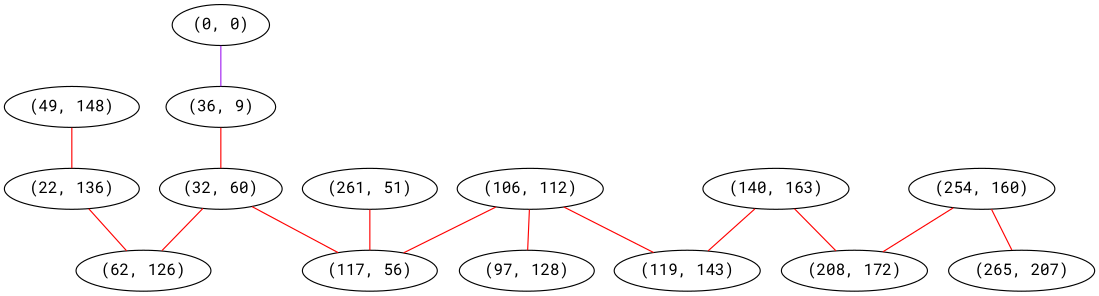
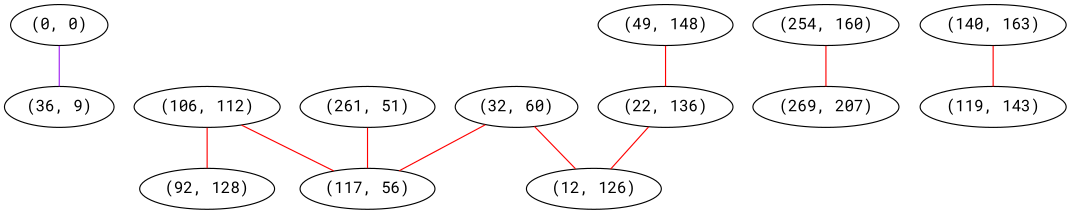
edge "(36, 9)" -- "(32, 60)": removed
edge "(106, 112)" -- "(119, 143)": removed
node "(62, 126)": label "(62, 126)" -> "(12, 126)"
node "(97, 128)": label "(97, 128)" -> "(92, 128)"
node "(208, 172)": removed
node "(265, 207)": label "(265, 207)" -> "(269, 207)"
